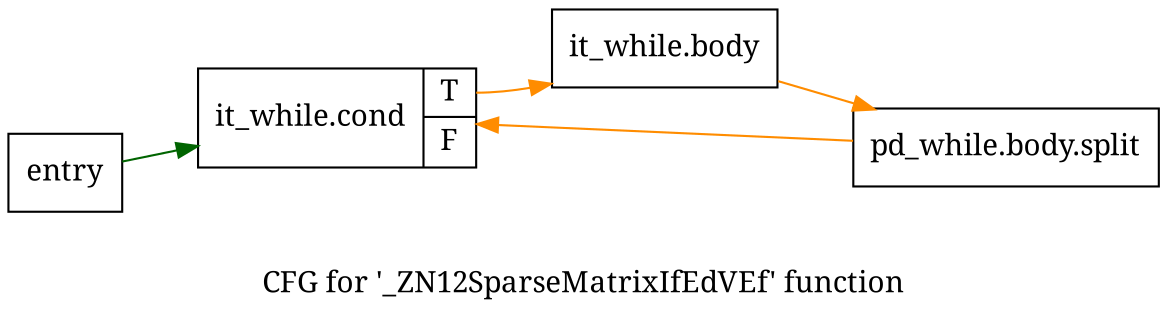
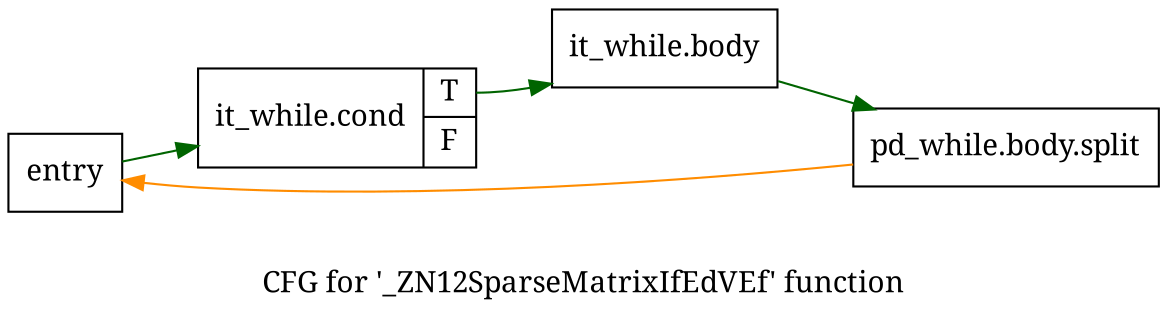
edge "it_while.cond" -> "it_while.body": color darkorange -> darkgreen
edge "it_while.body" -> "pd_while.body.split": color darkorange -> darkgreen
edge "pd_while.body.split" -> "it_while.cond": now "pd_while.body.split" -> "entry"
